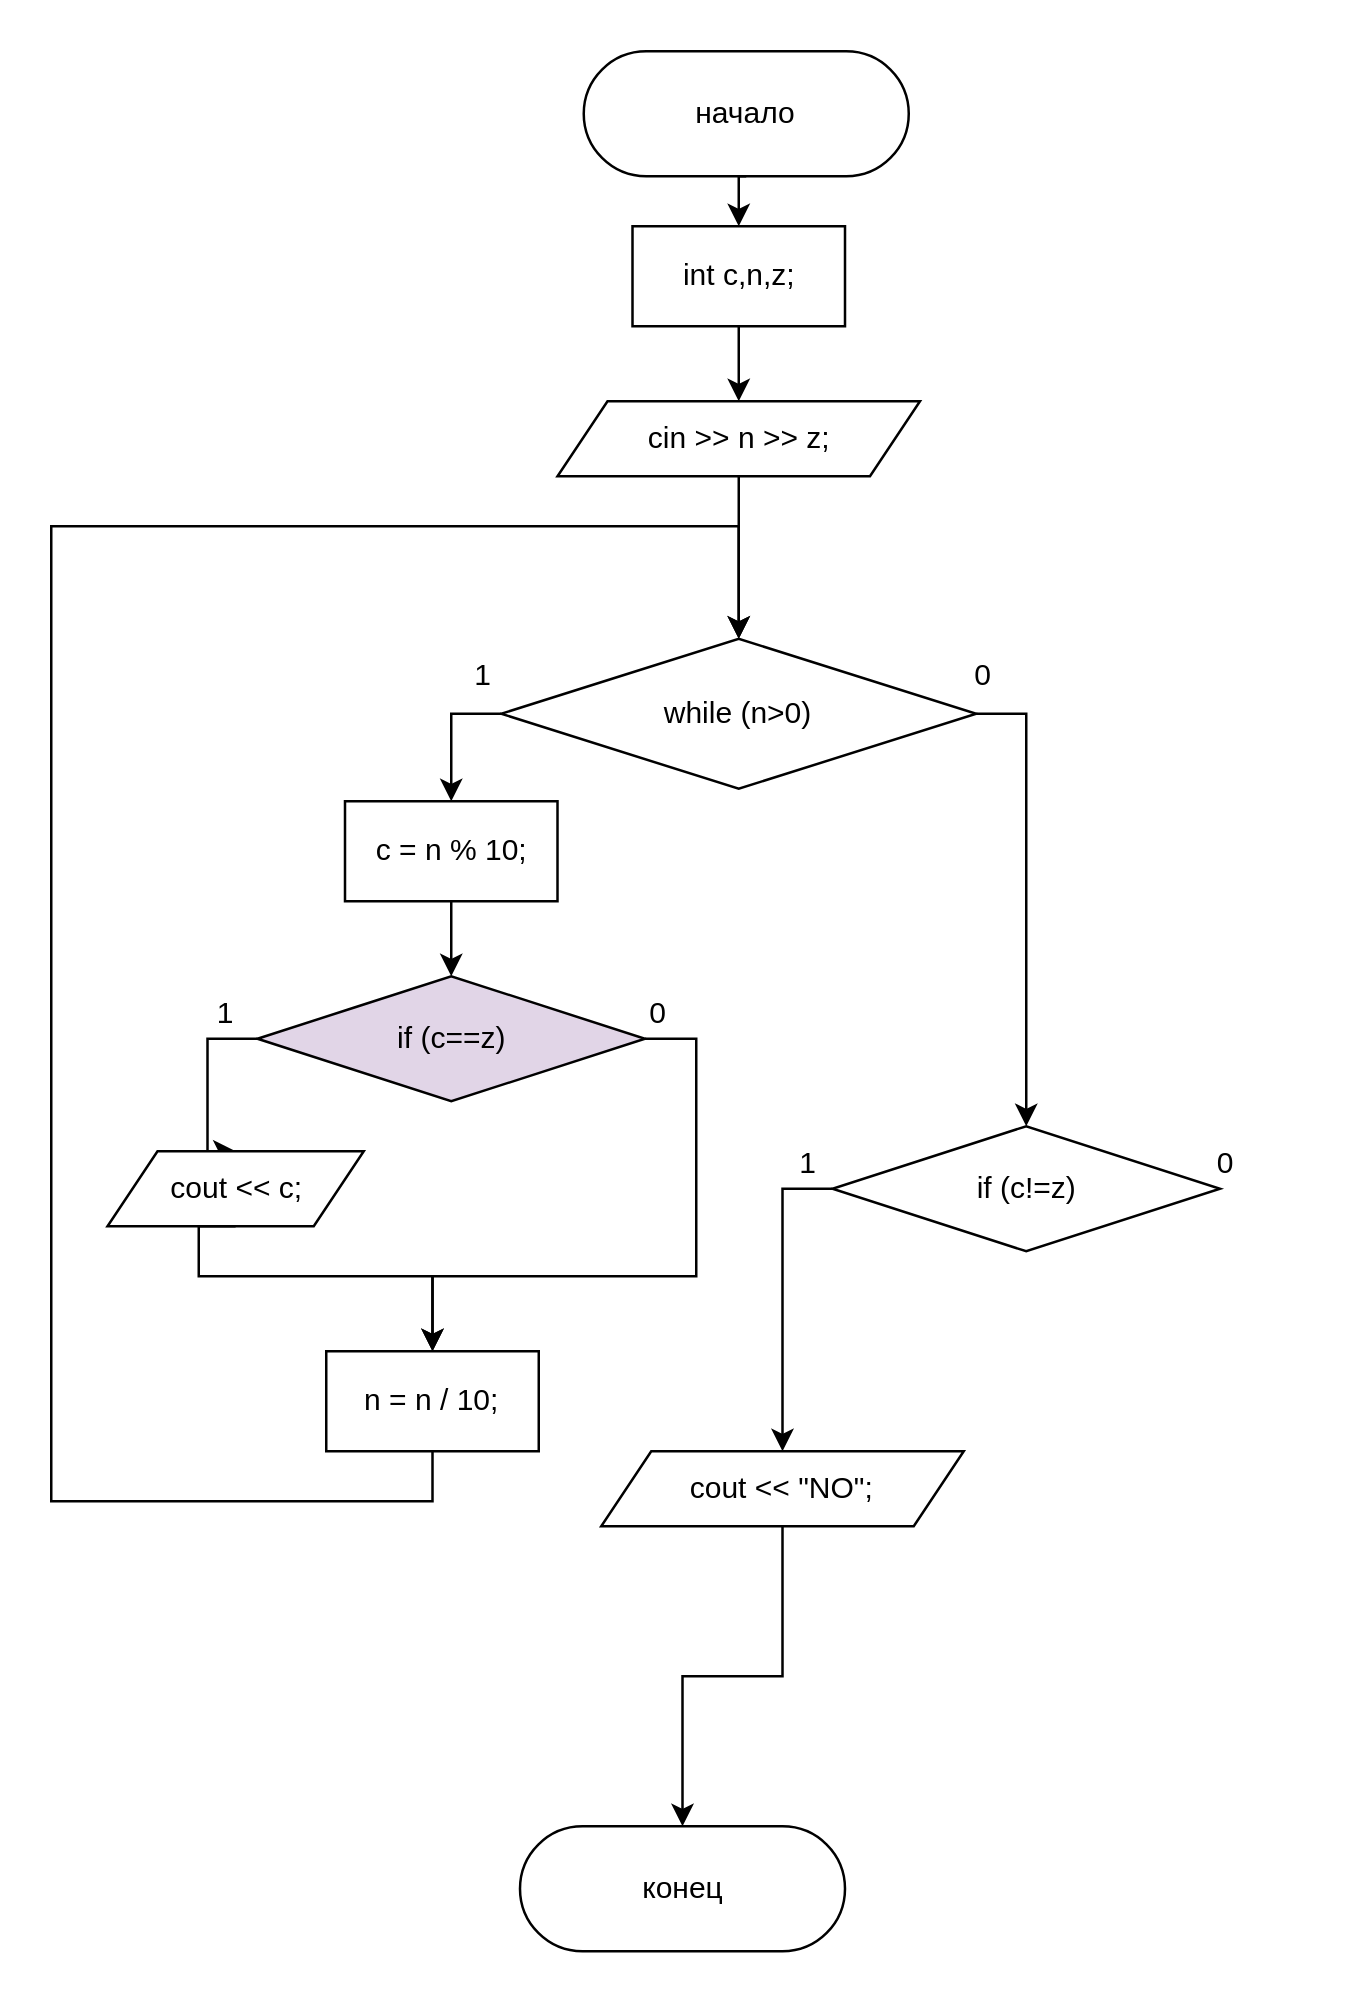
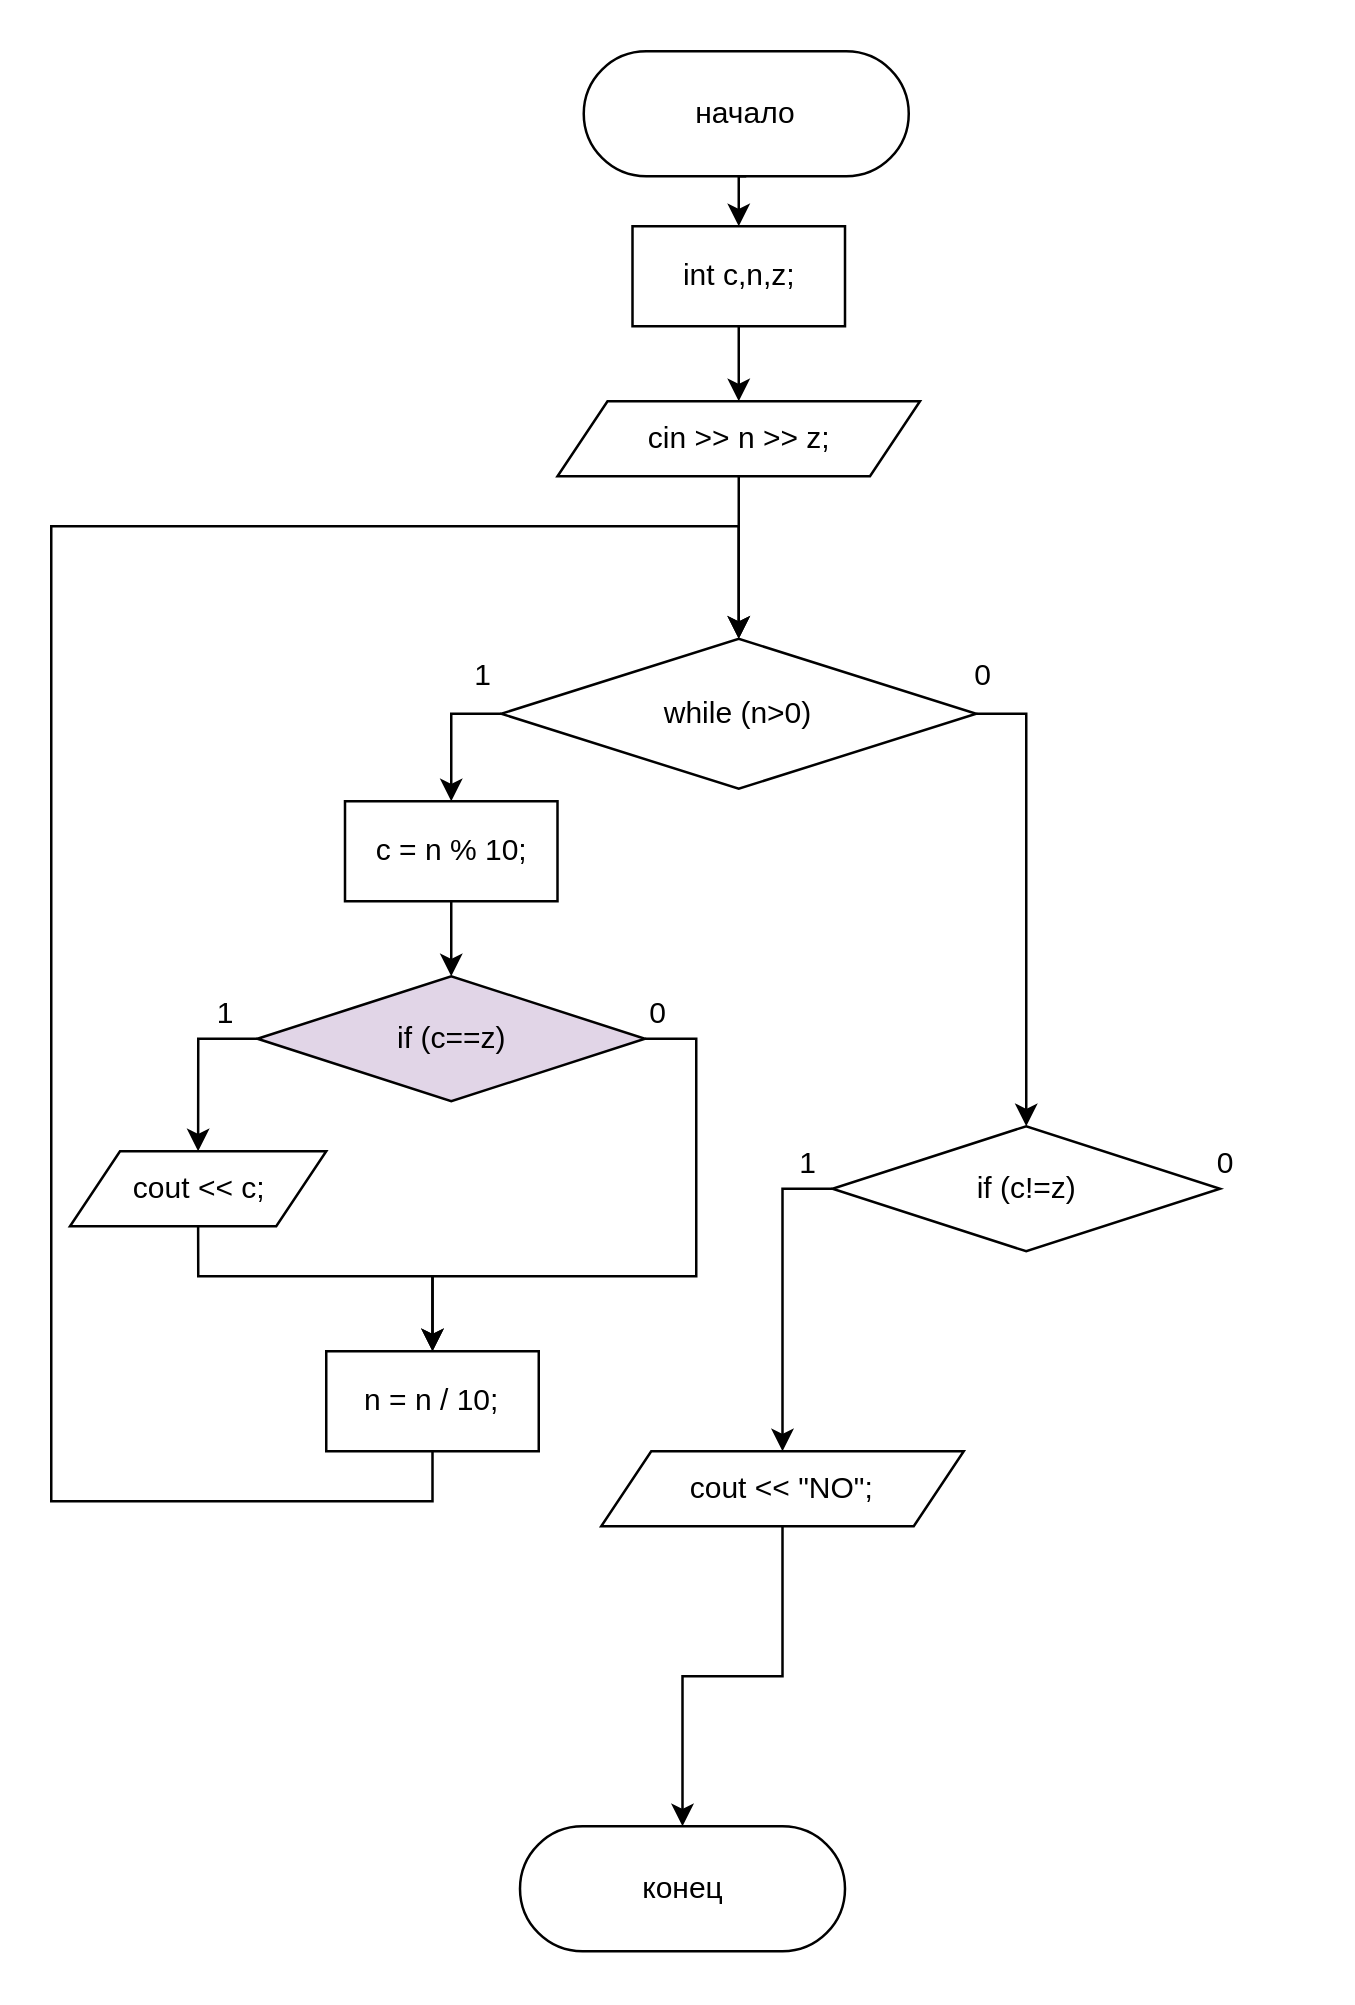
node "cout << c;": moved (236, 1189) -> (198, 1189)
